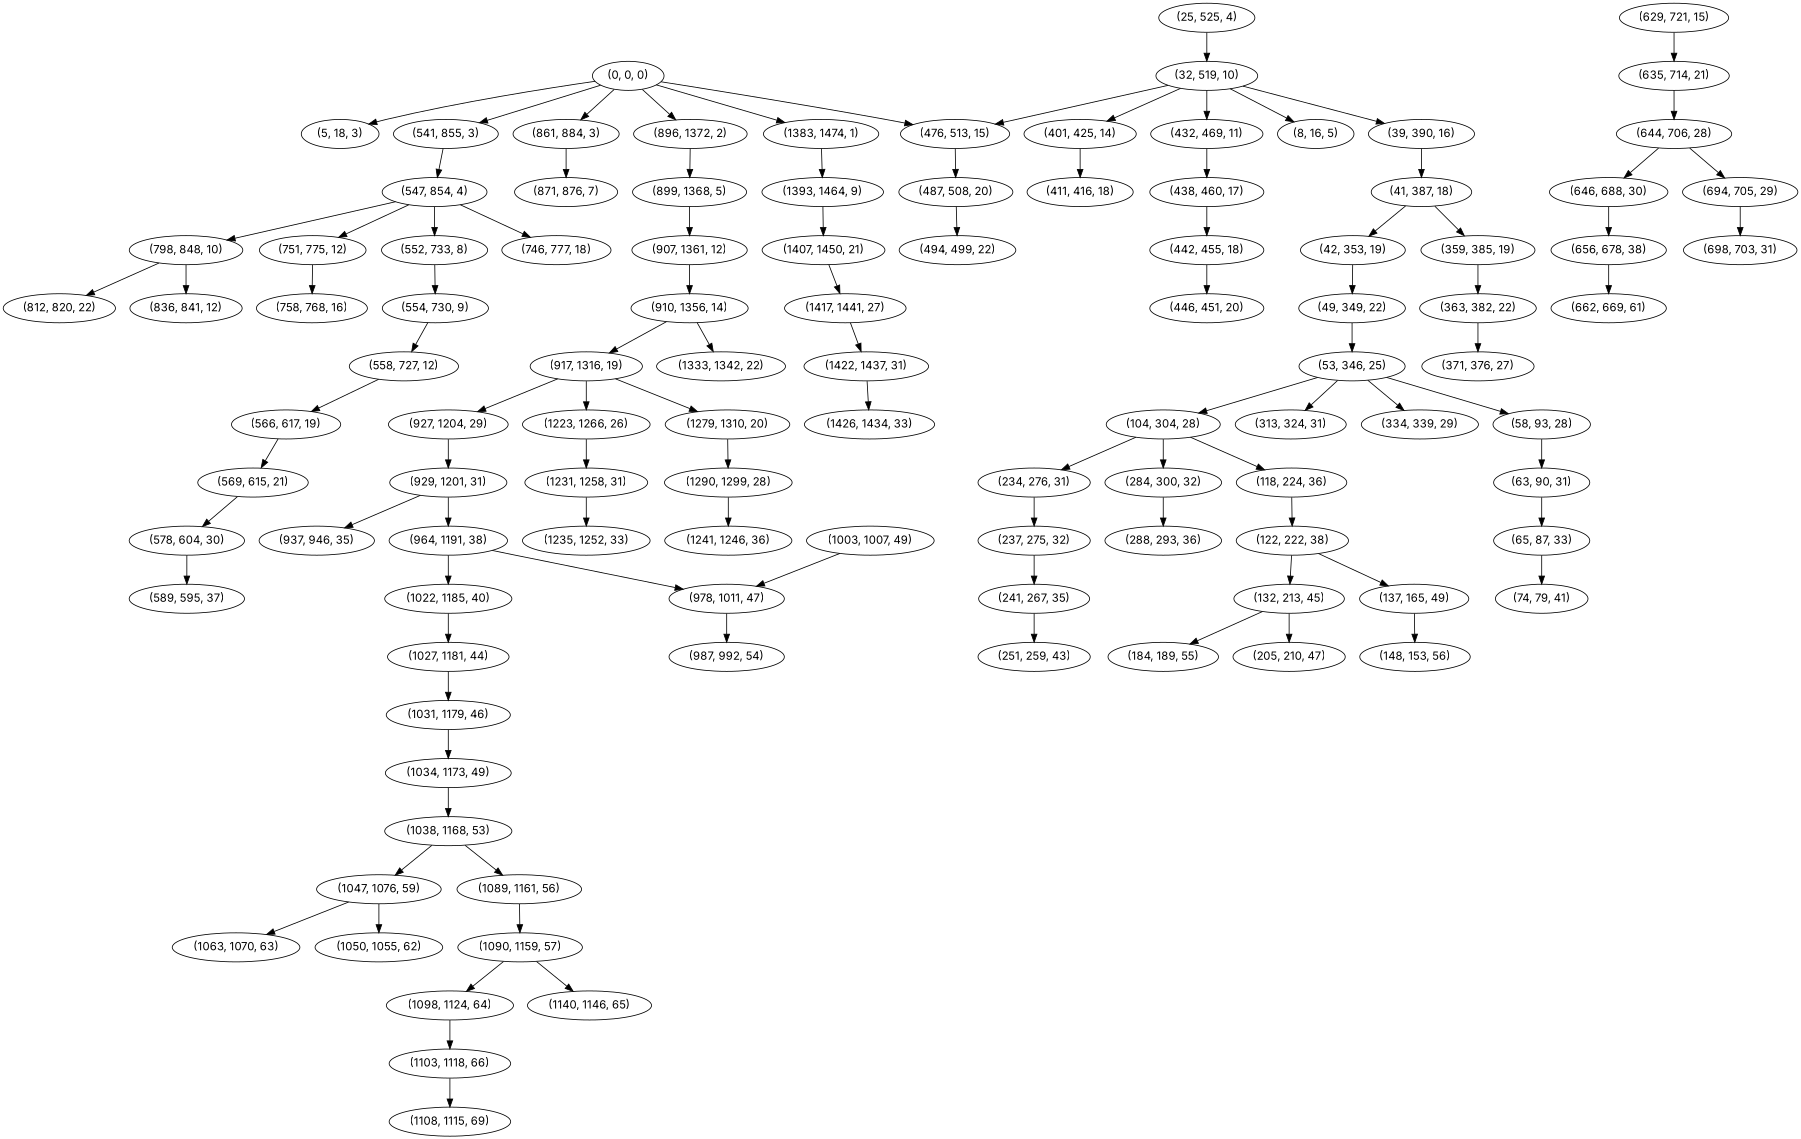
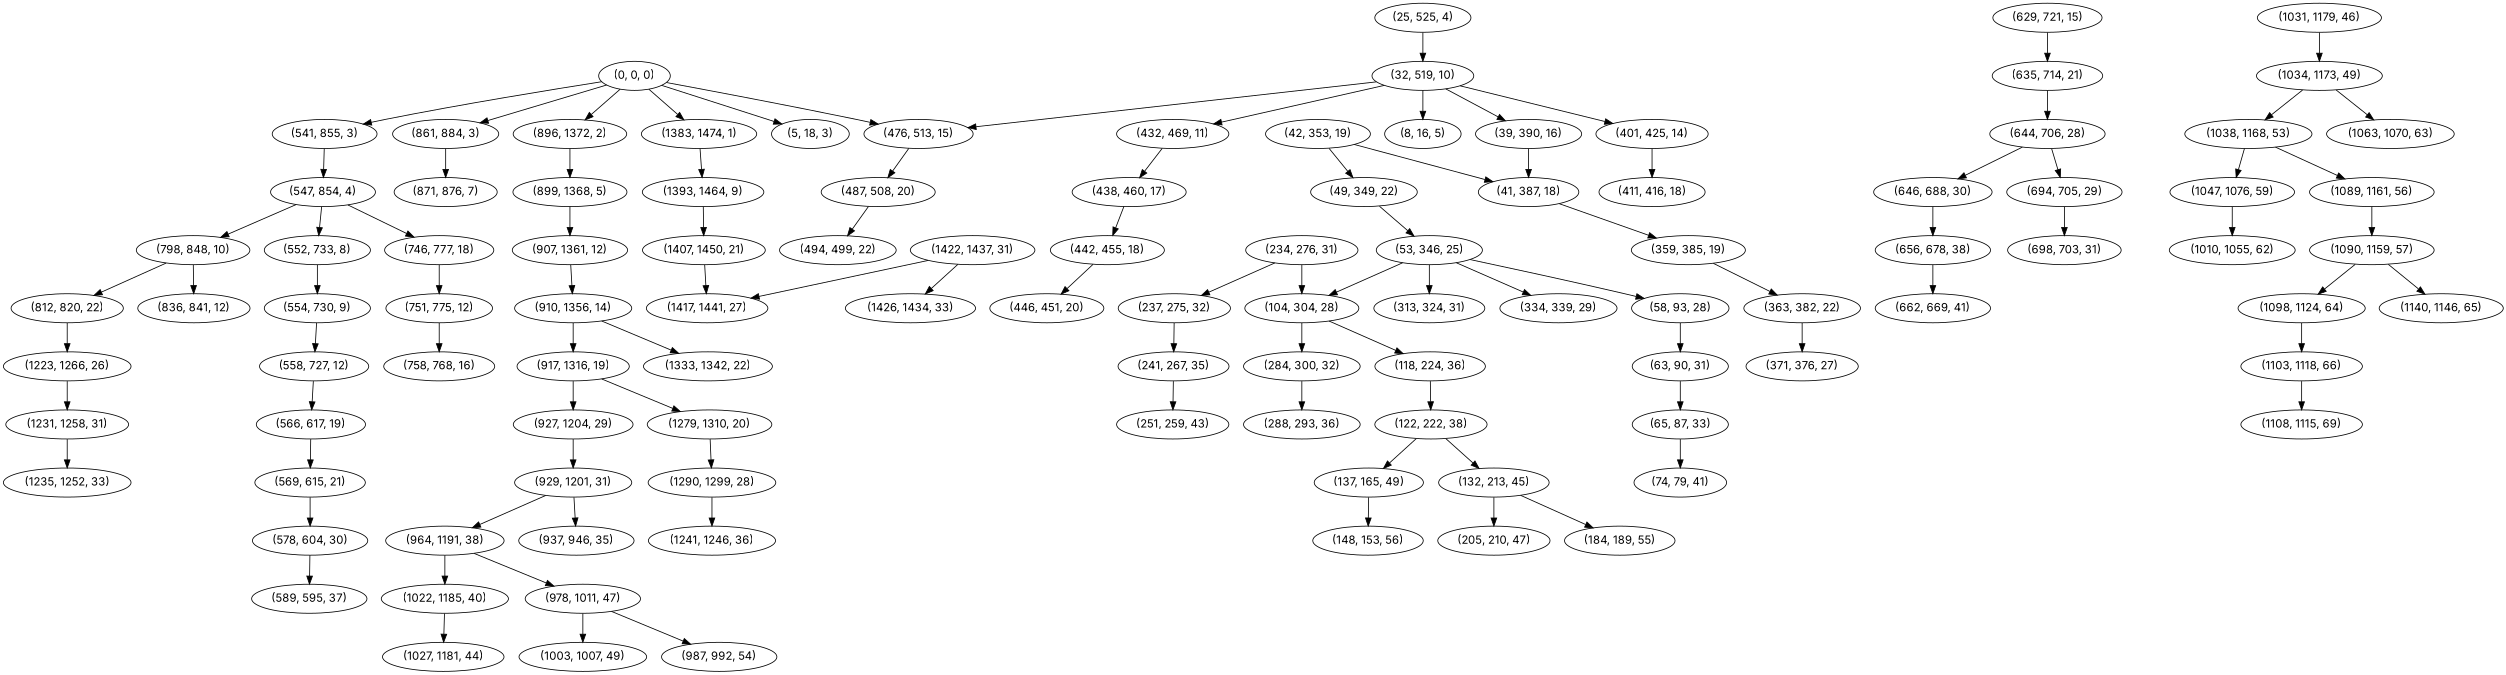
edge "(41, 387, 18)" -> "(42, 353, 19)": reversed
edge "(547, 854, 4)" -> "(751, 775, 12)": now "(746, 777, 18)" -> "(751, 775, 12)"
node "(662, 669, 61)": label "(662, 669, 61)" -> "(662, 669, 41)"
edge "(1417, 1441, 27)" -> "(1422, 1437, 31)": reversed
edge "(917, 1316, 19)" -> "(1223, 1266, 26)": now "(812, 820, 22)" -> "(1223, 1266, 26)"
edge "(104, 304, 28)" -> "(234, 276, 31)": reversed
edge "(1003, 1007, 49)" -> "(978, 1011, 47)": reversed
edge "(1027, 1181, 44)" -> "(1031, 1179, 46)": removed
edge "(1047, 1076, 59)" -> "(1063, 1070, 63)": now "(1034, 1173, 49)" -> "(1063, 1070, 63)"
node "(1050, 1055, 62)": label "(1050, 1055, 62)" -> "(1010, 1055, 62)"
